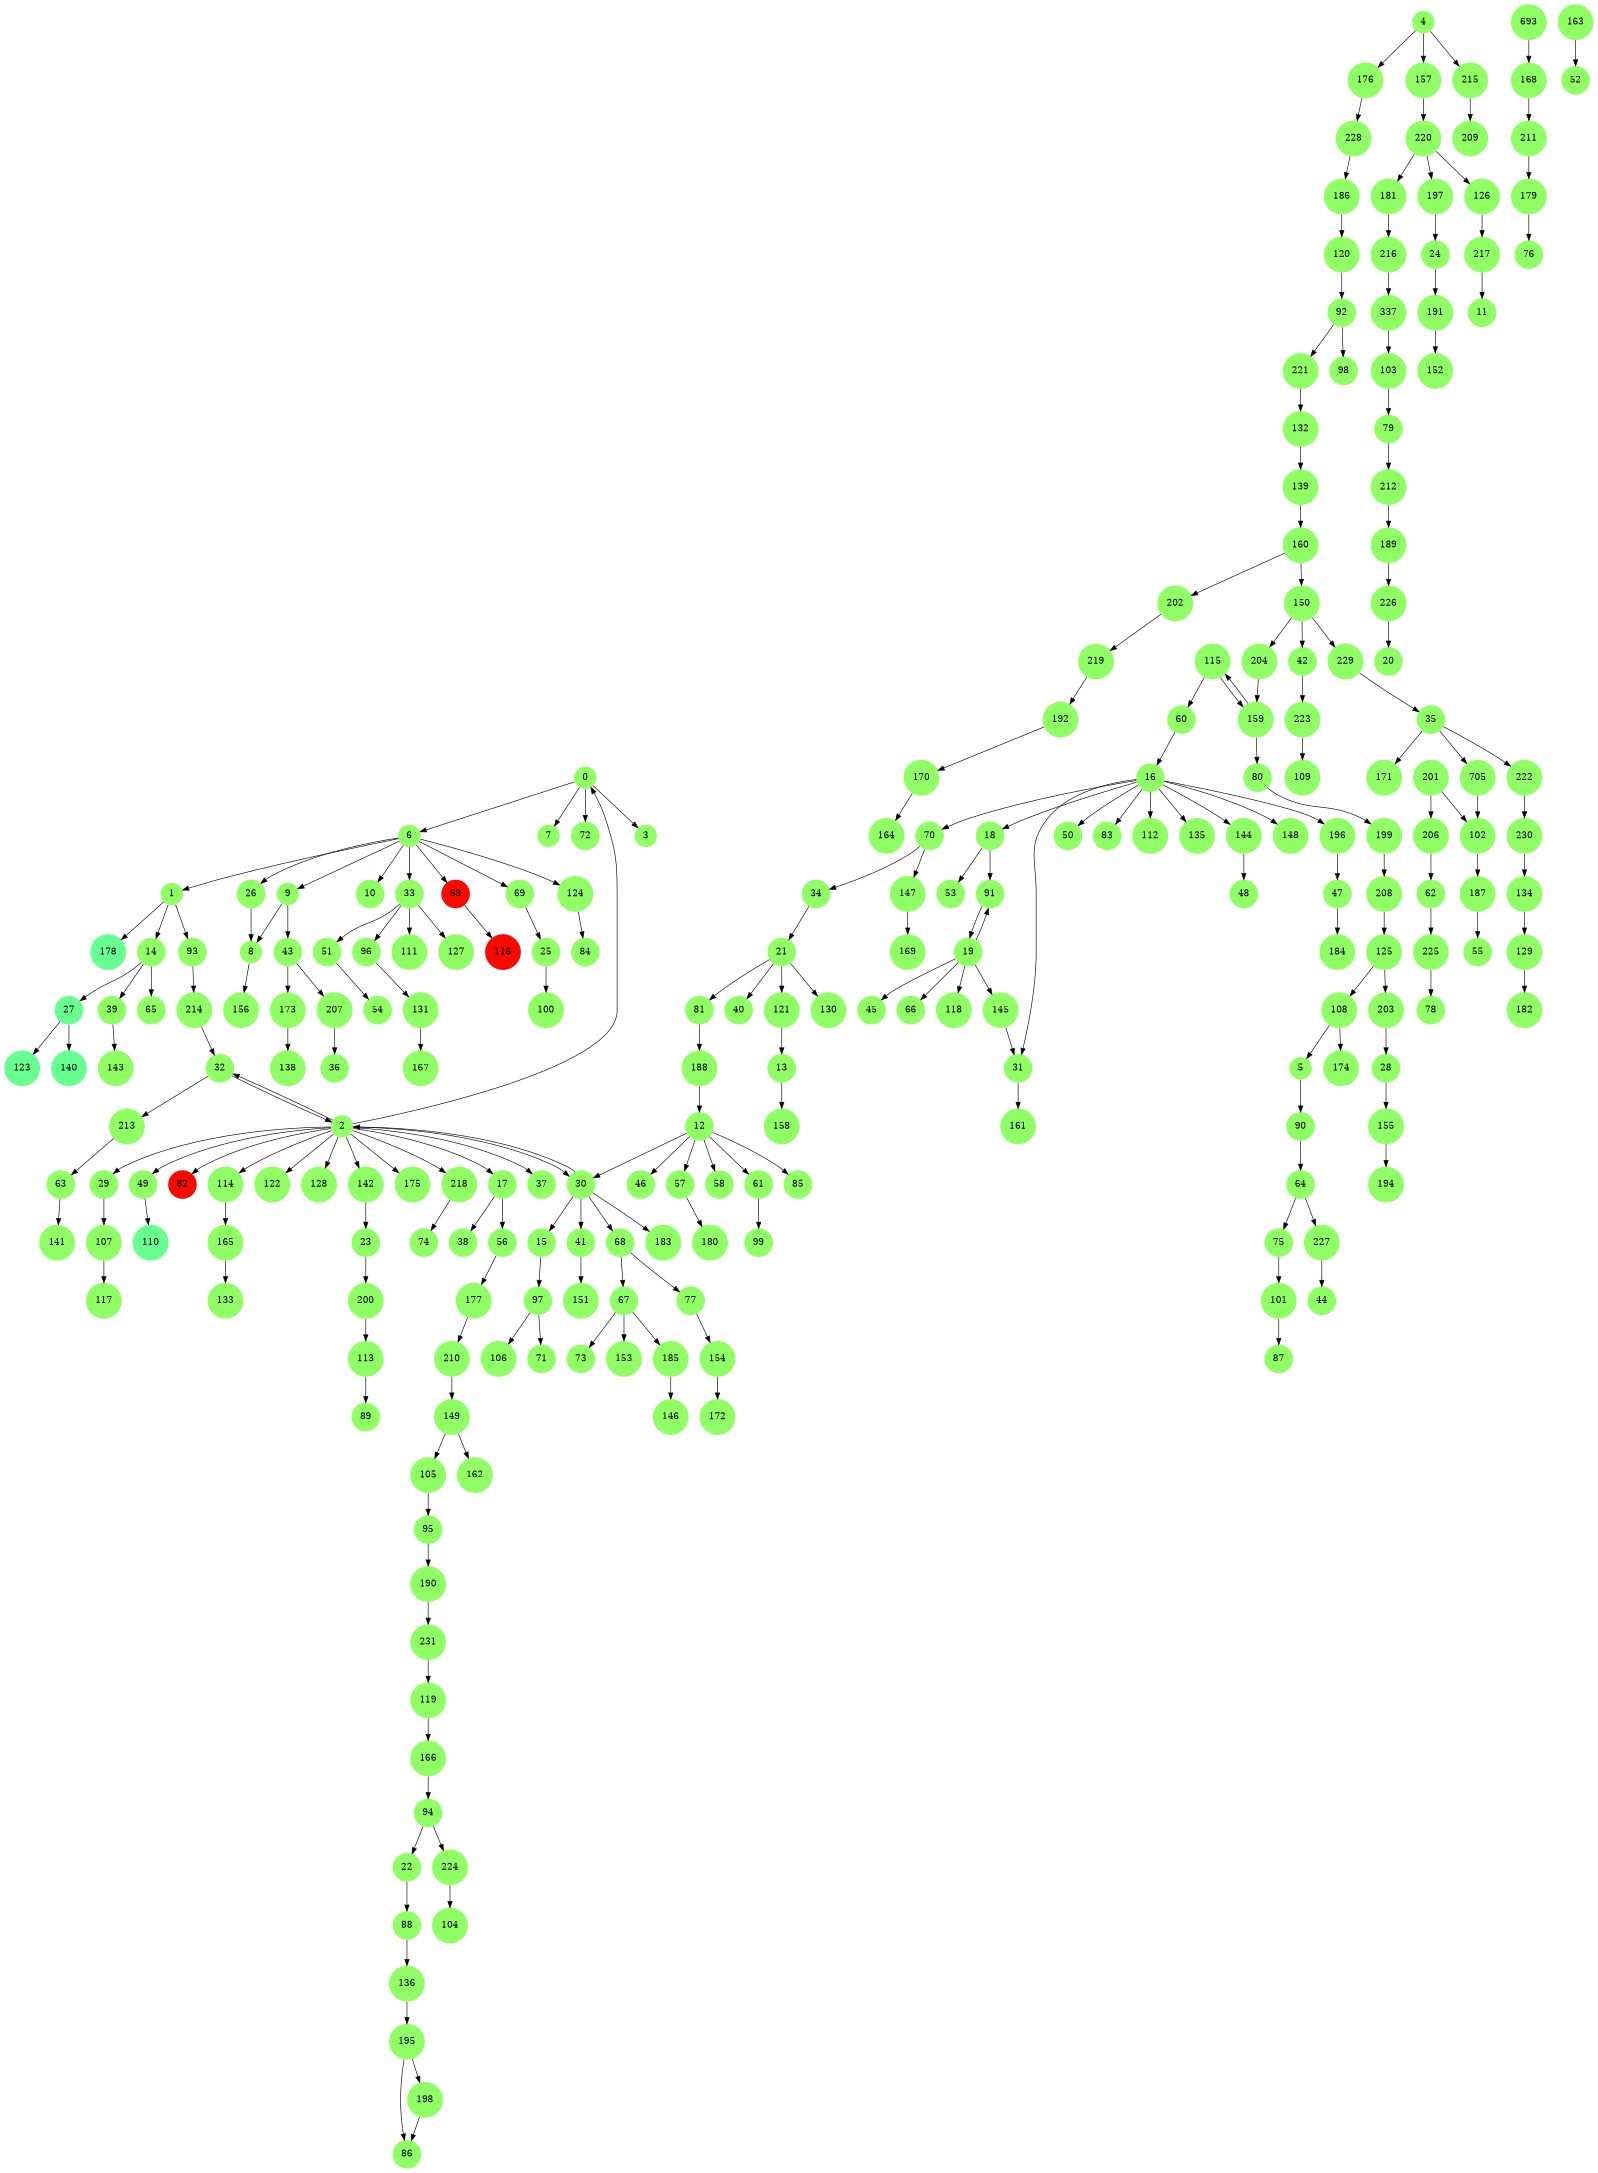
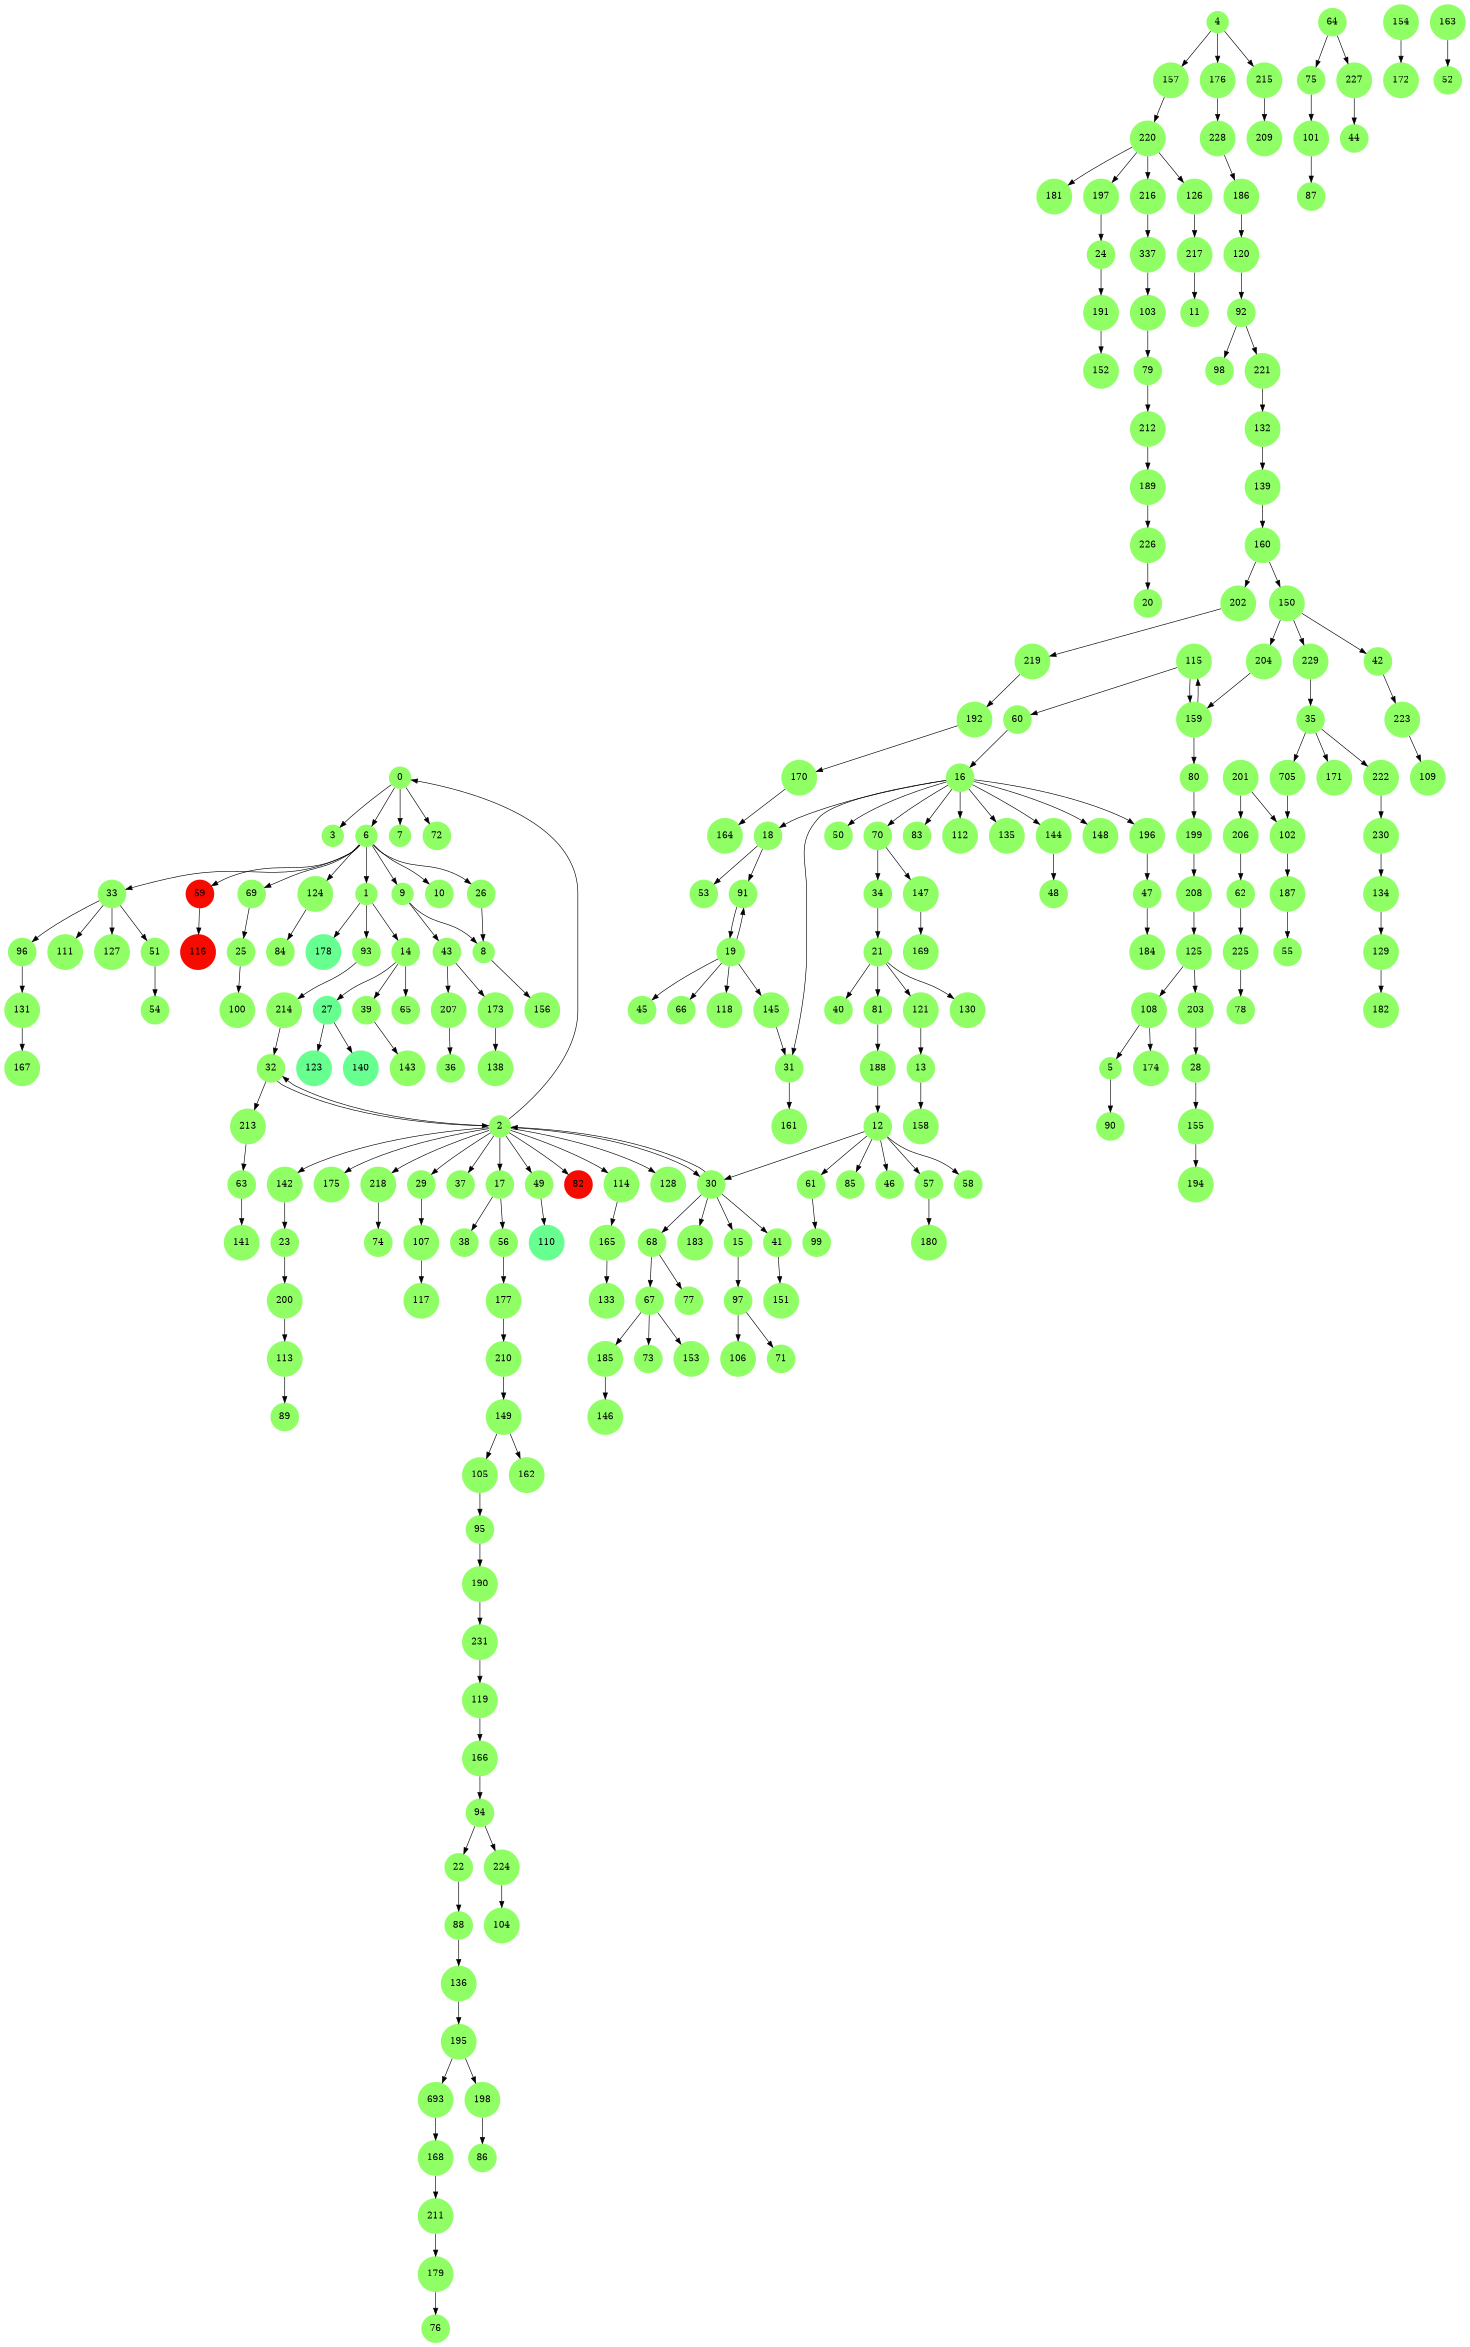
edge "181" -> "216": now "220" -> "216"
edge "90" -> "64": removed
node "122": removed
edge "77" -> "154": removed
edge "195" -> "86": now "195" -> "693"
